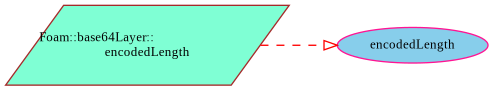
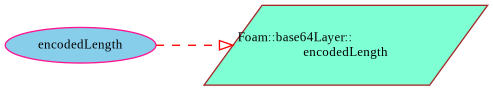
edge "Foam::base64Layer:: encodedLength" -> "encodedLength": reversed
